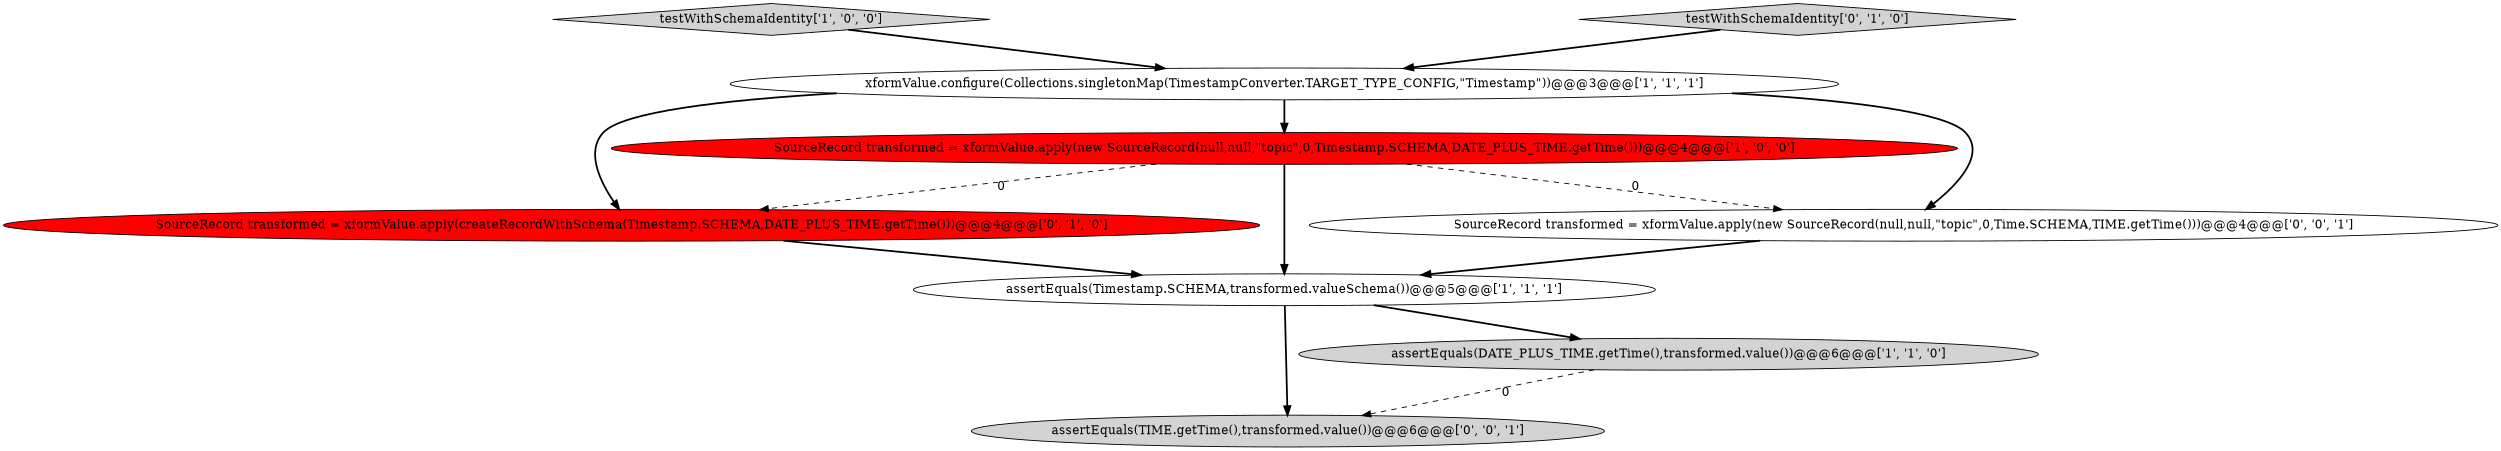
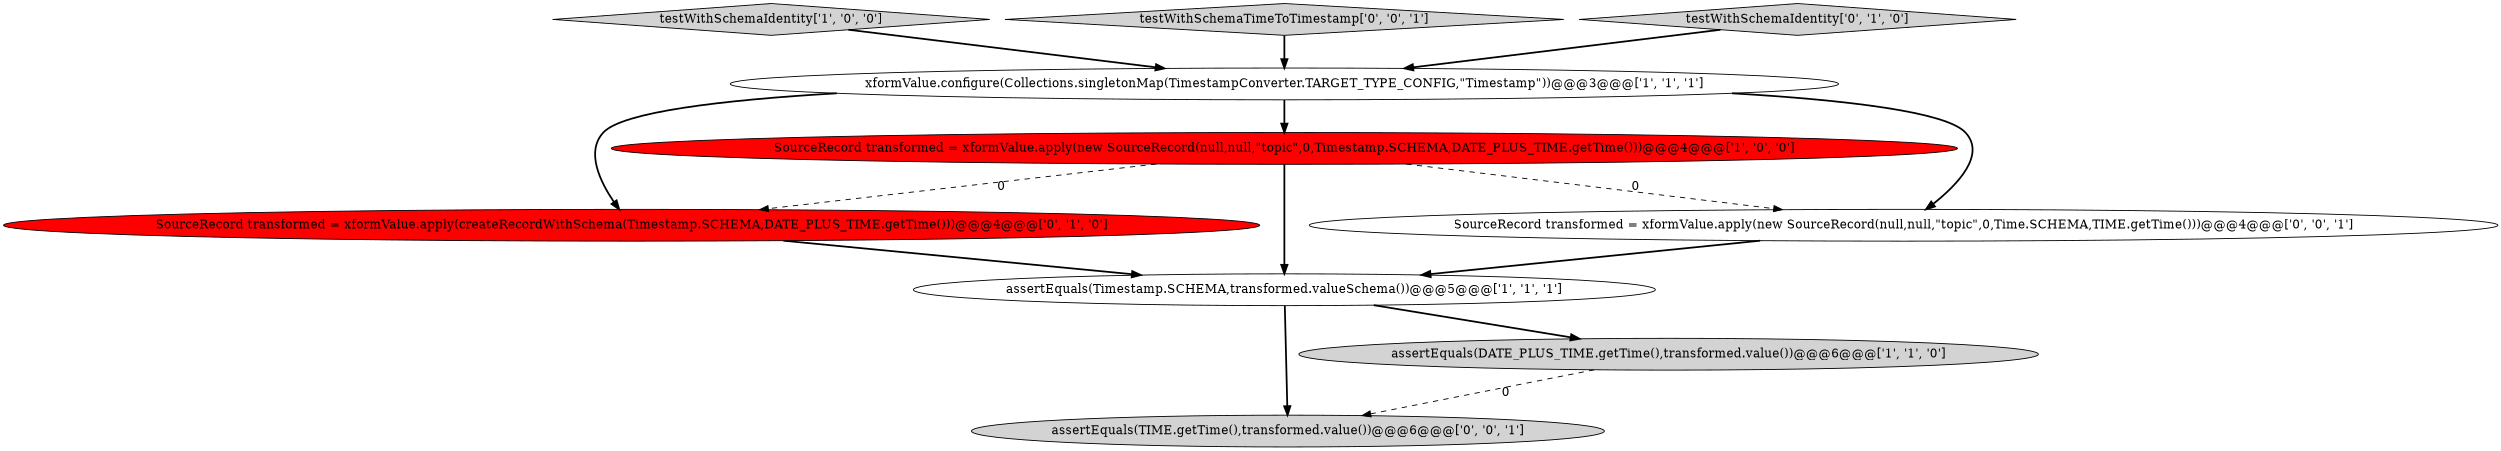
node "testWithSchemaTimeToTimestamp['0', '0', '1']": added
